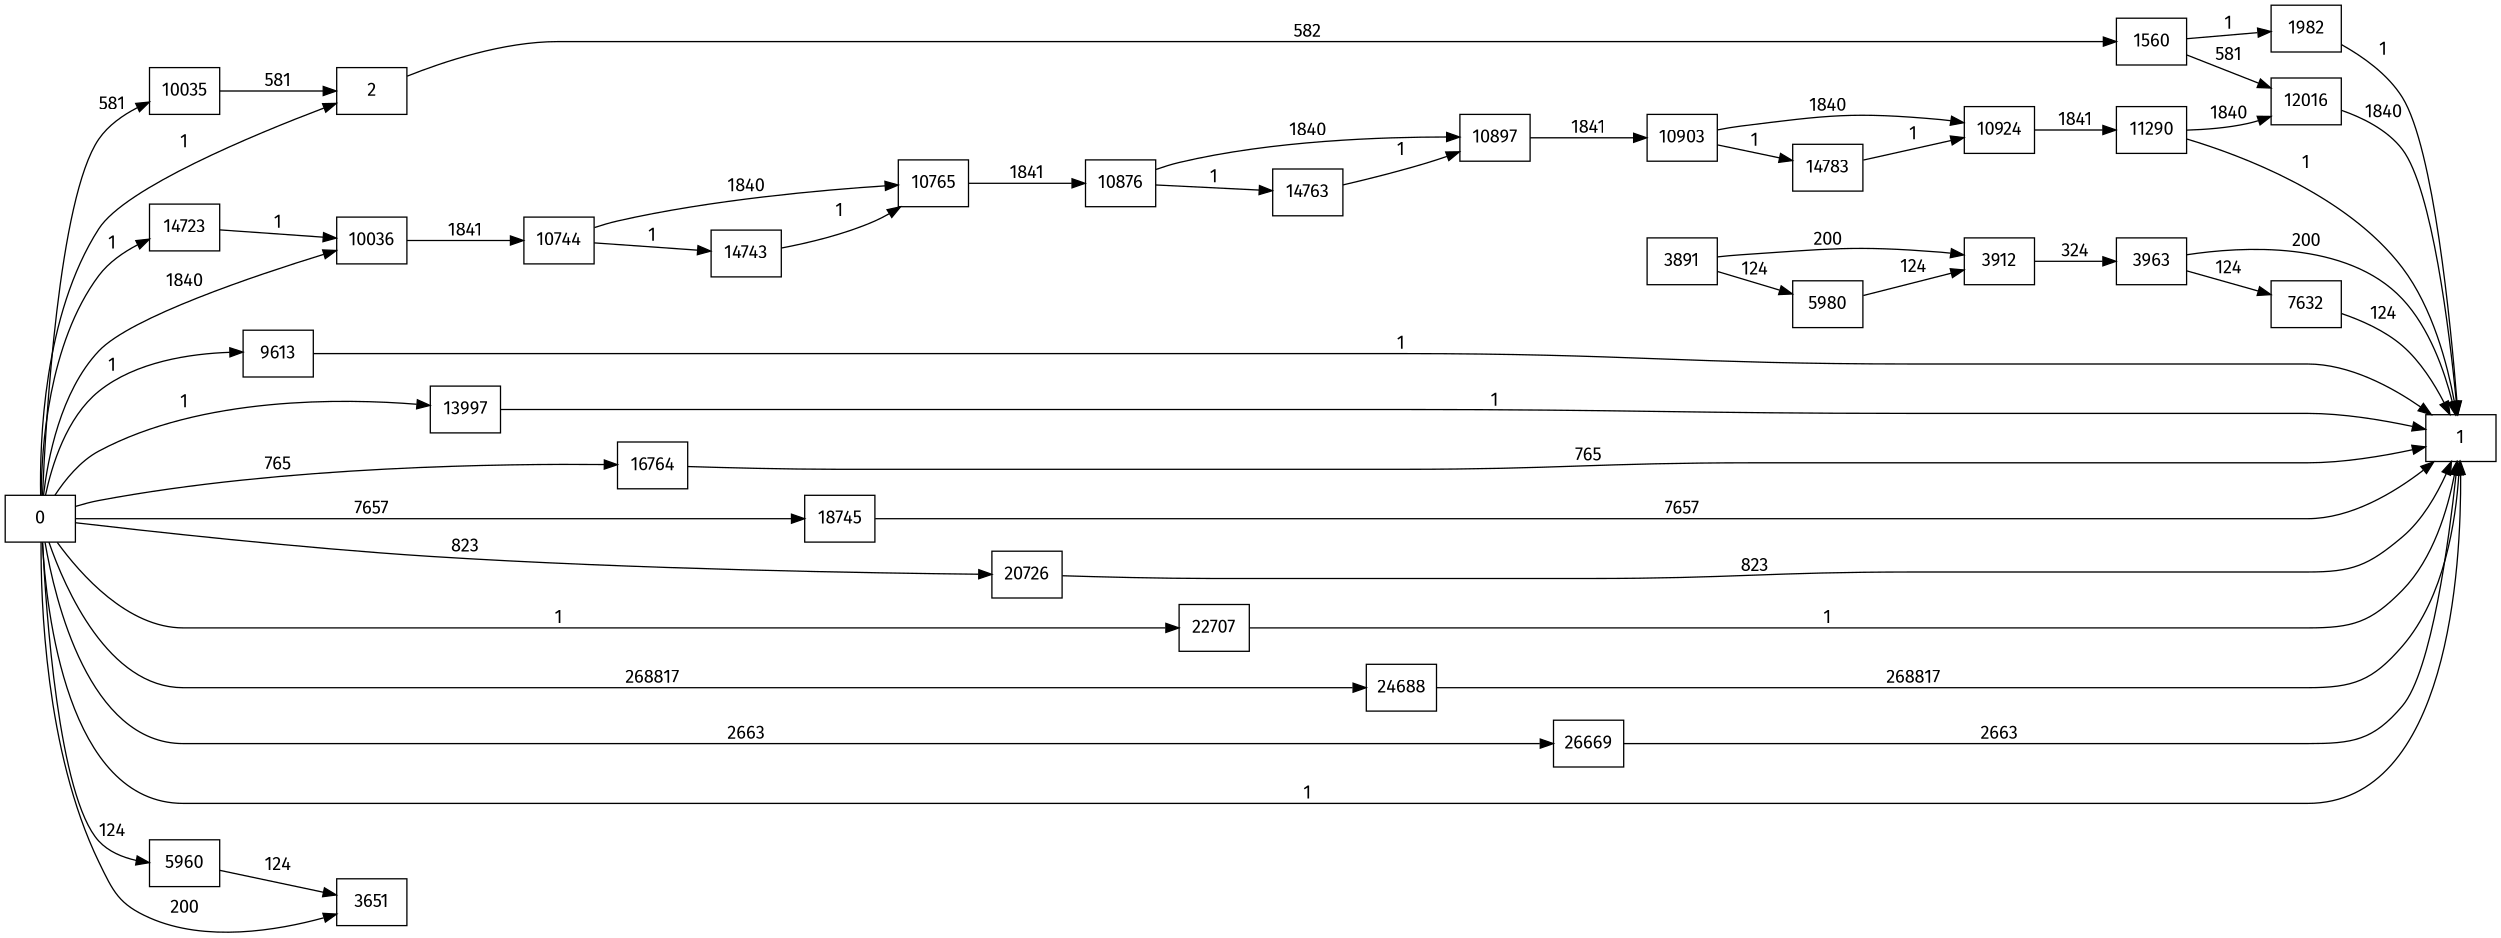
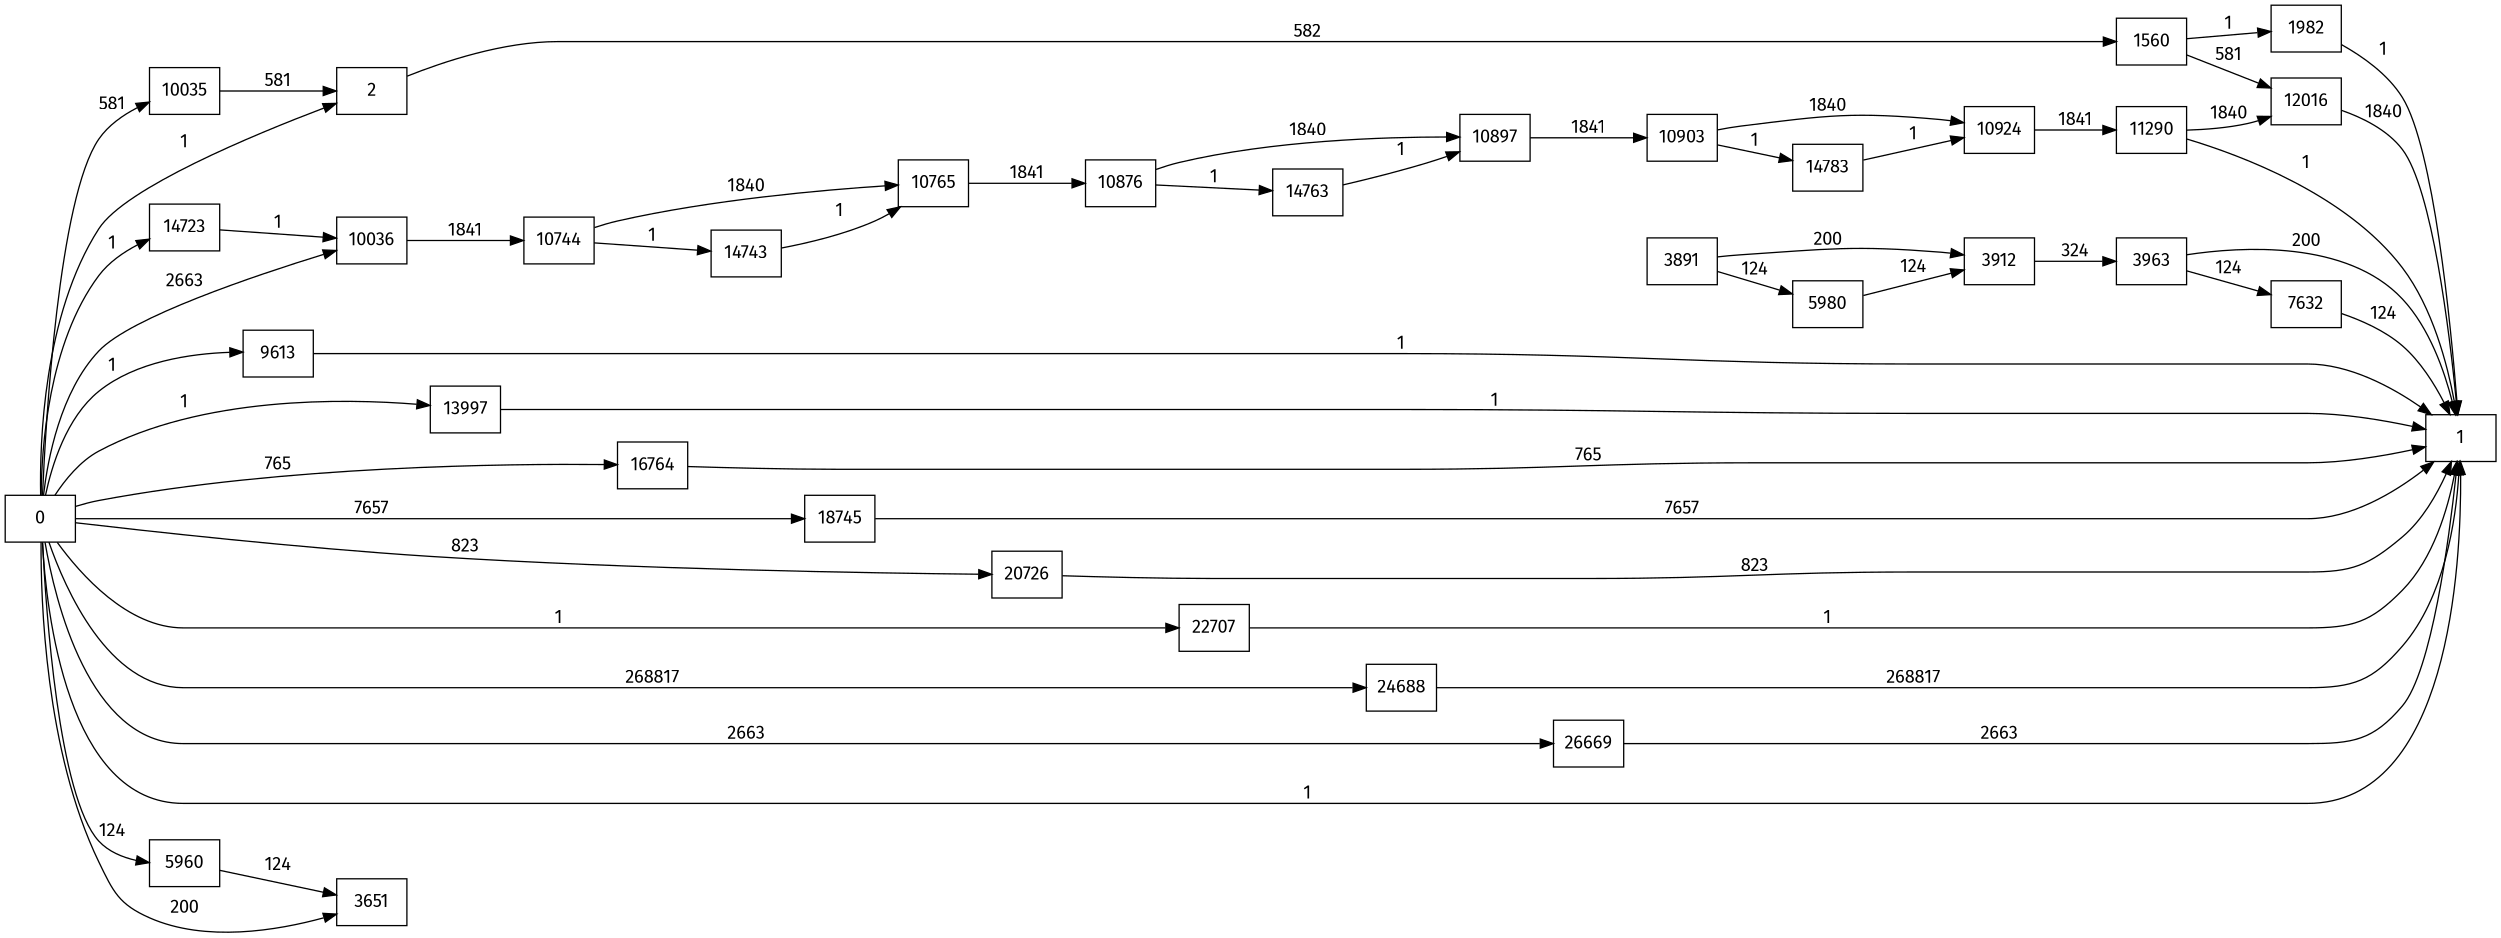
edge "0" -> "10036": label "1840" -> "2663"
